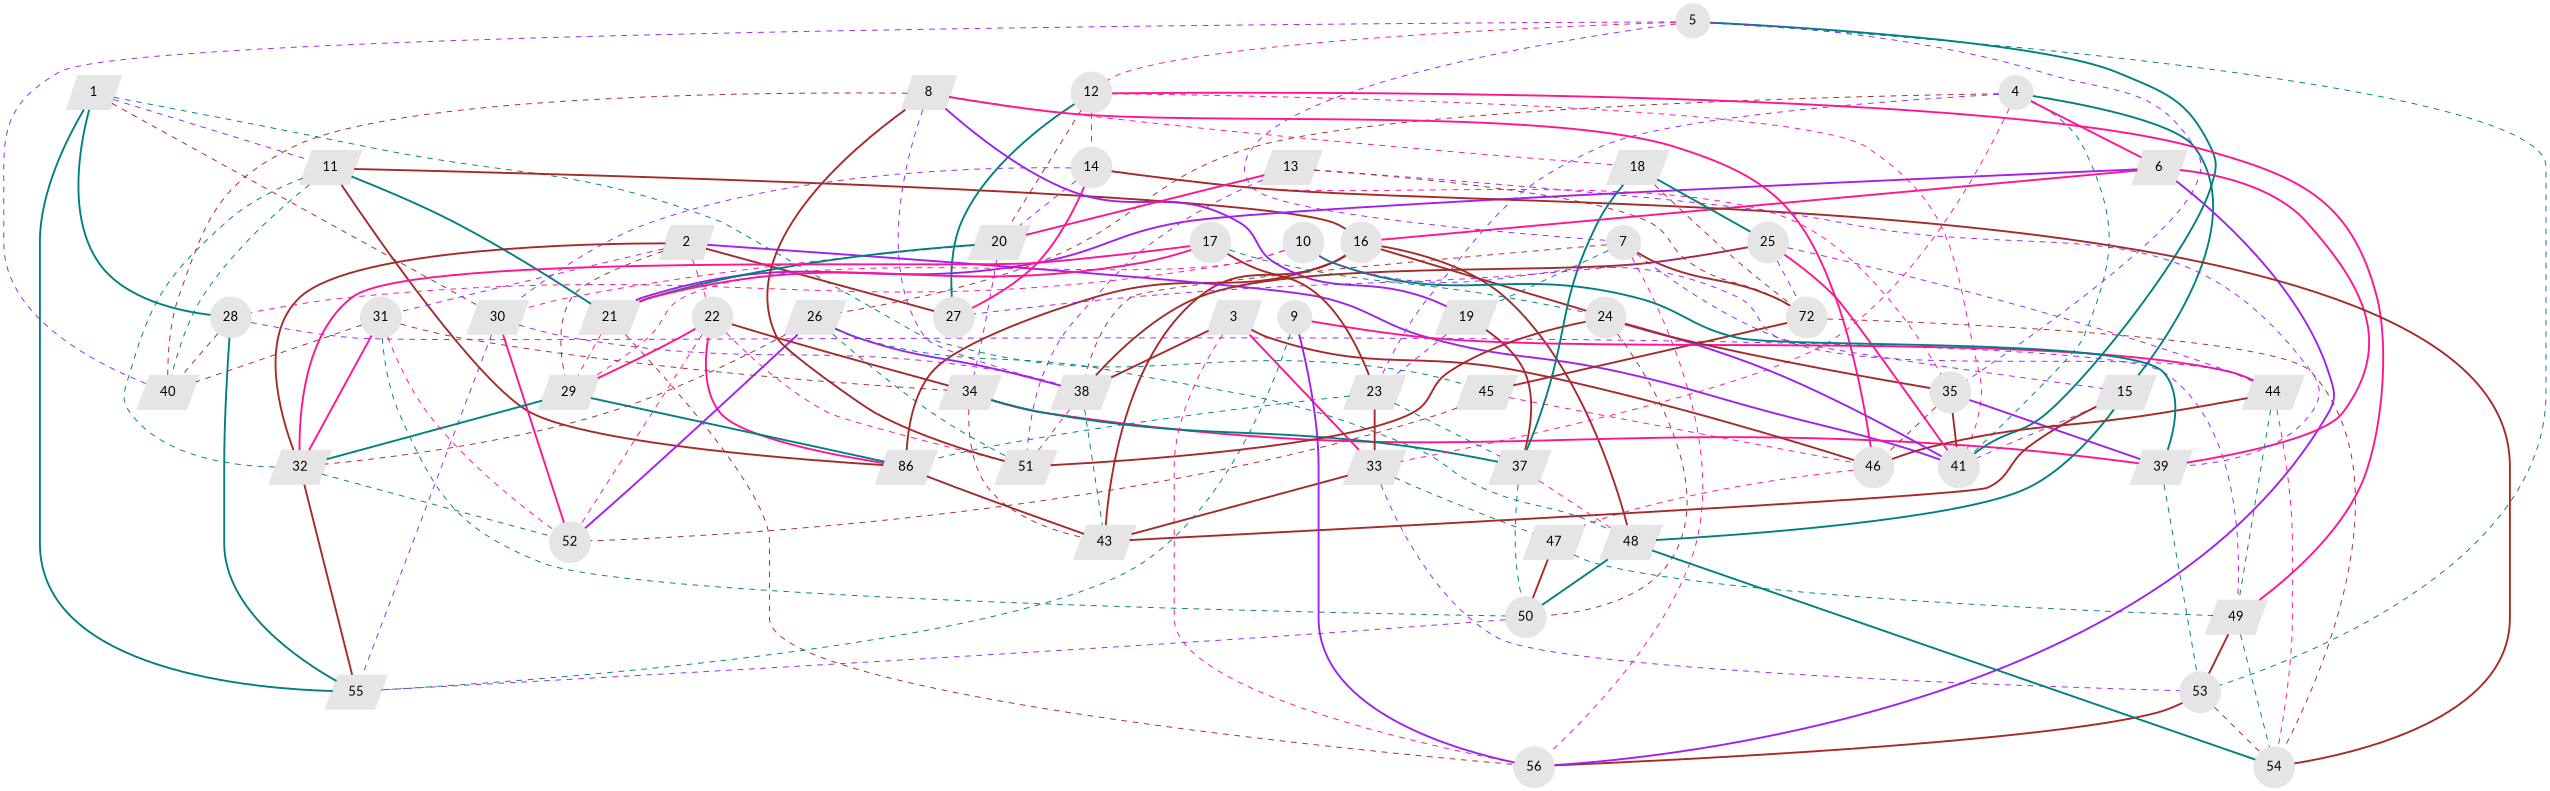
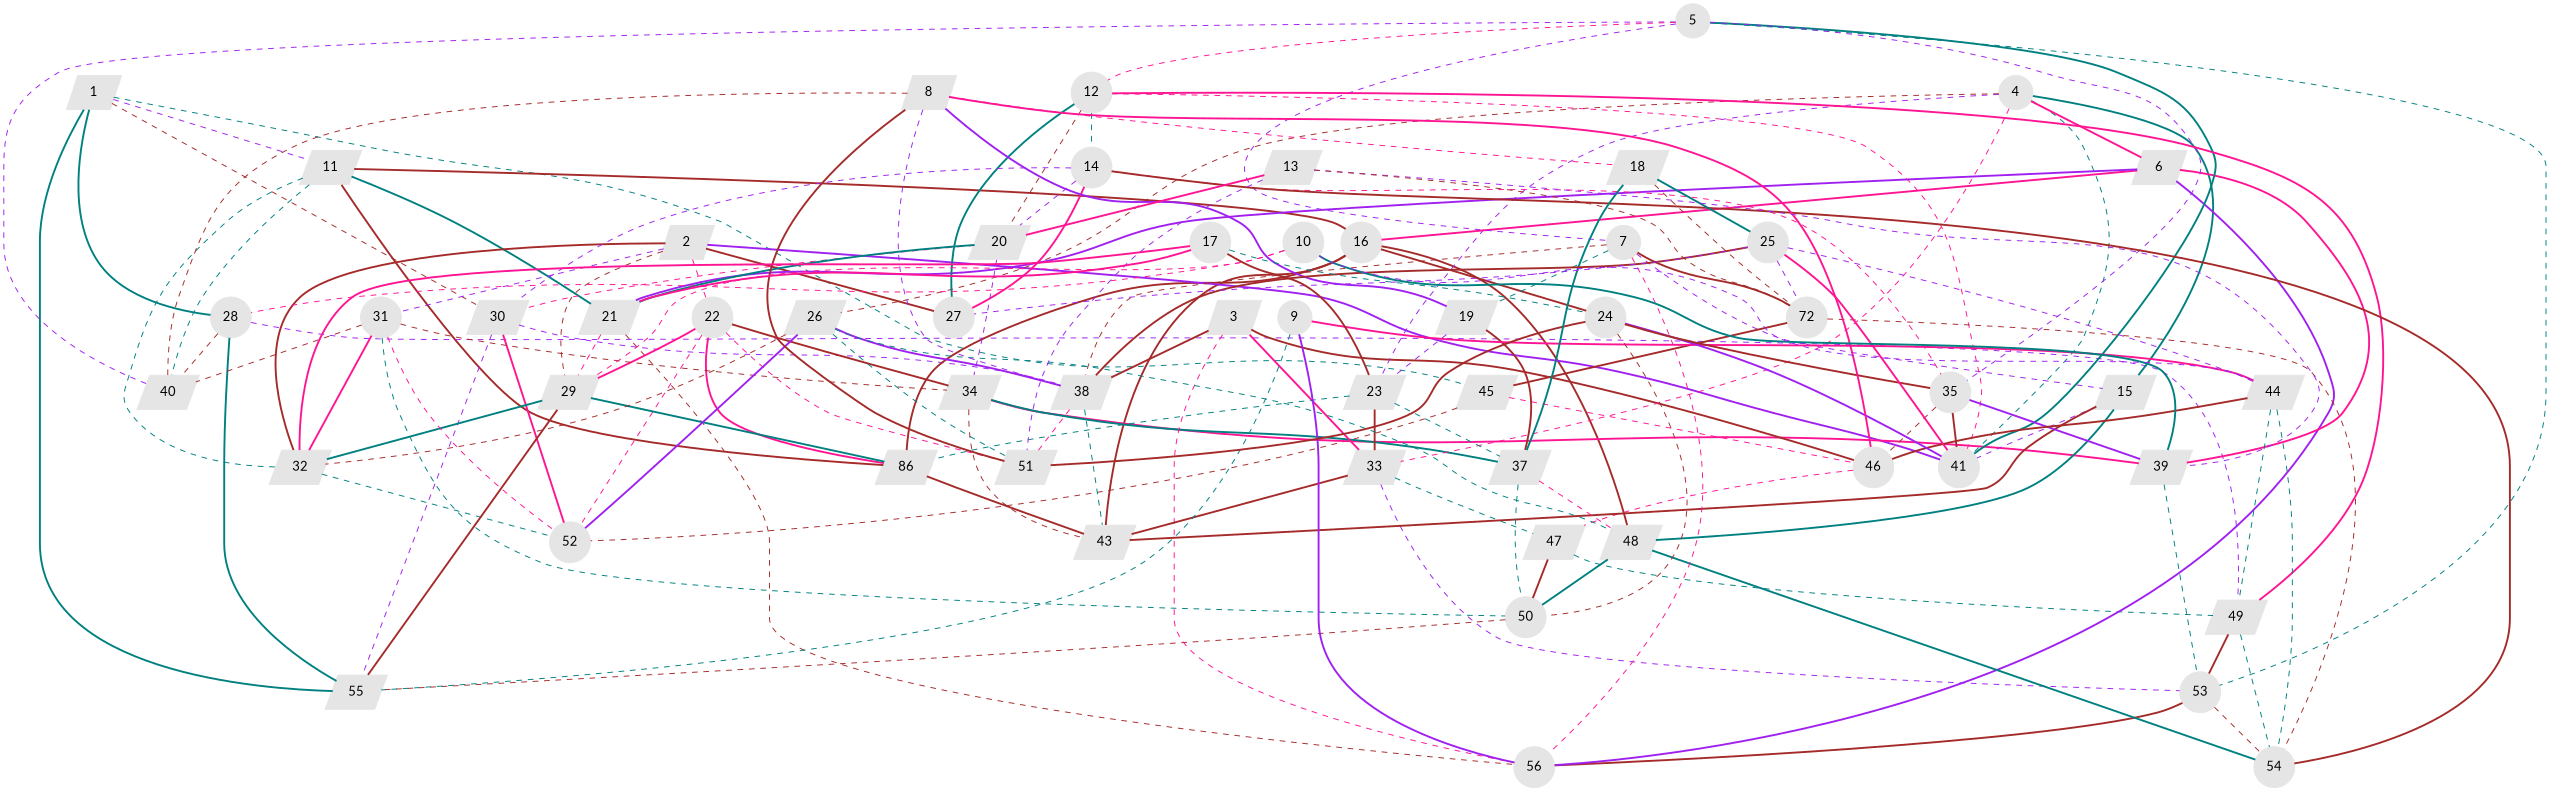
edge "32" -- "55": now "29" -- "55"
edge "44" -- "54": color deeppink -> teal
edge "50" -- "55": color purple -> brown
